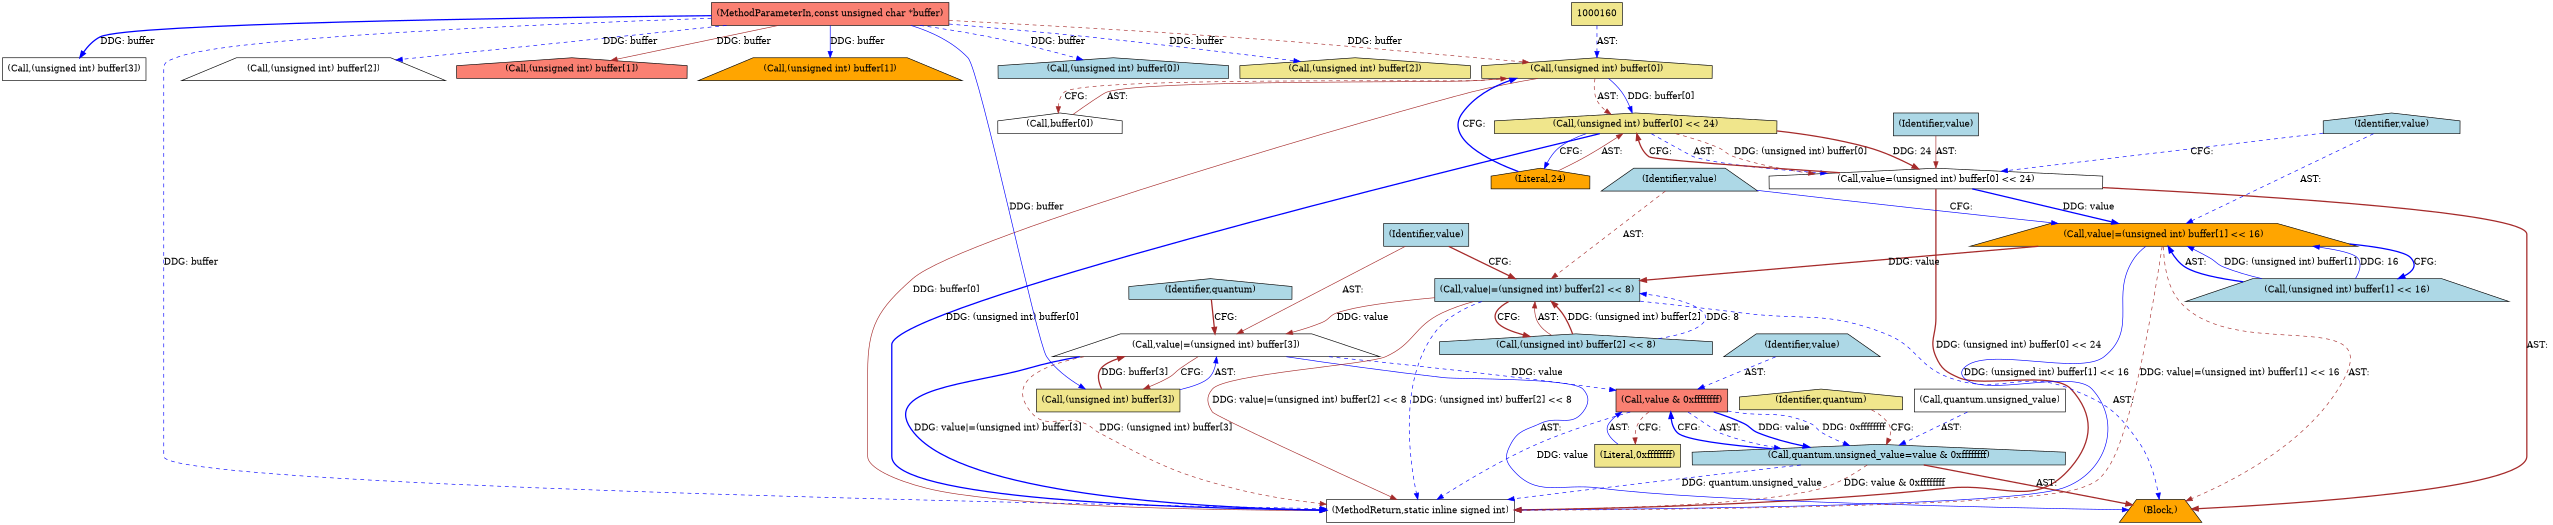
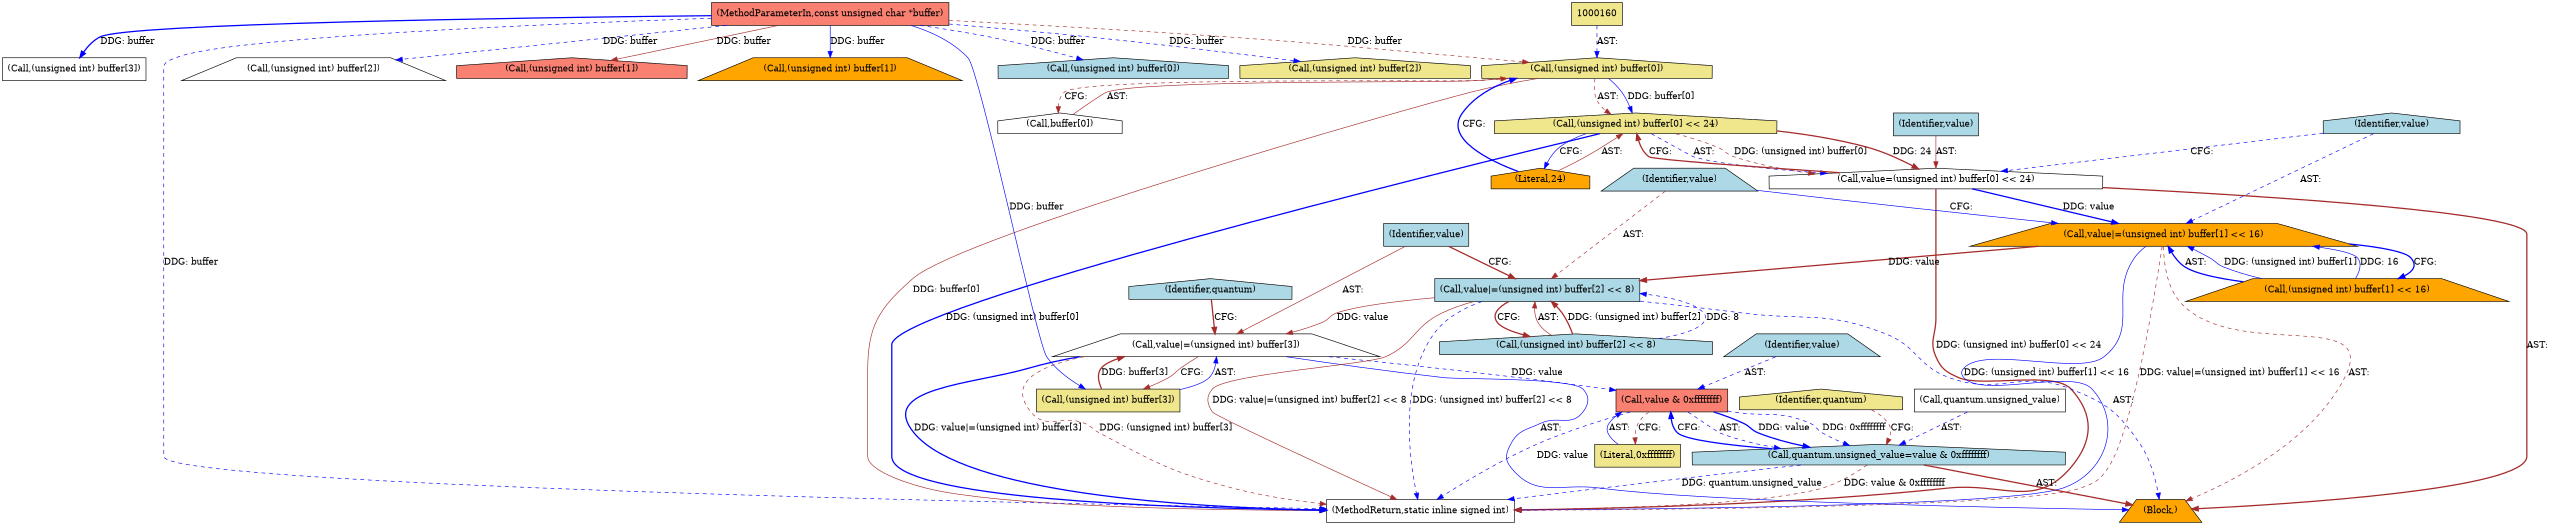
node "(Call,(unsigned int) buffer[1] << 16)": fillcolor lightblue -> orange
